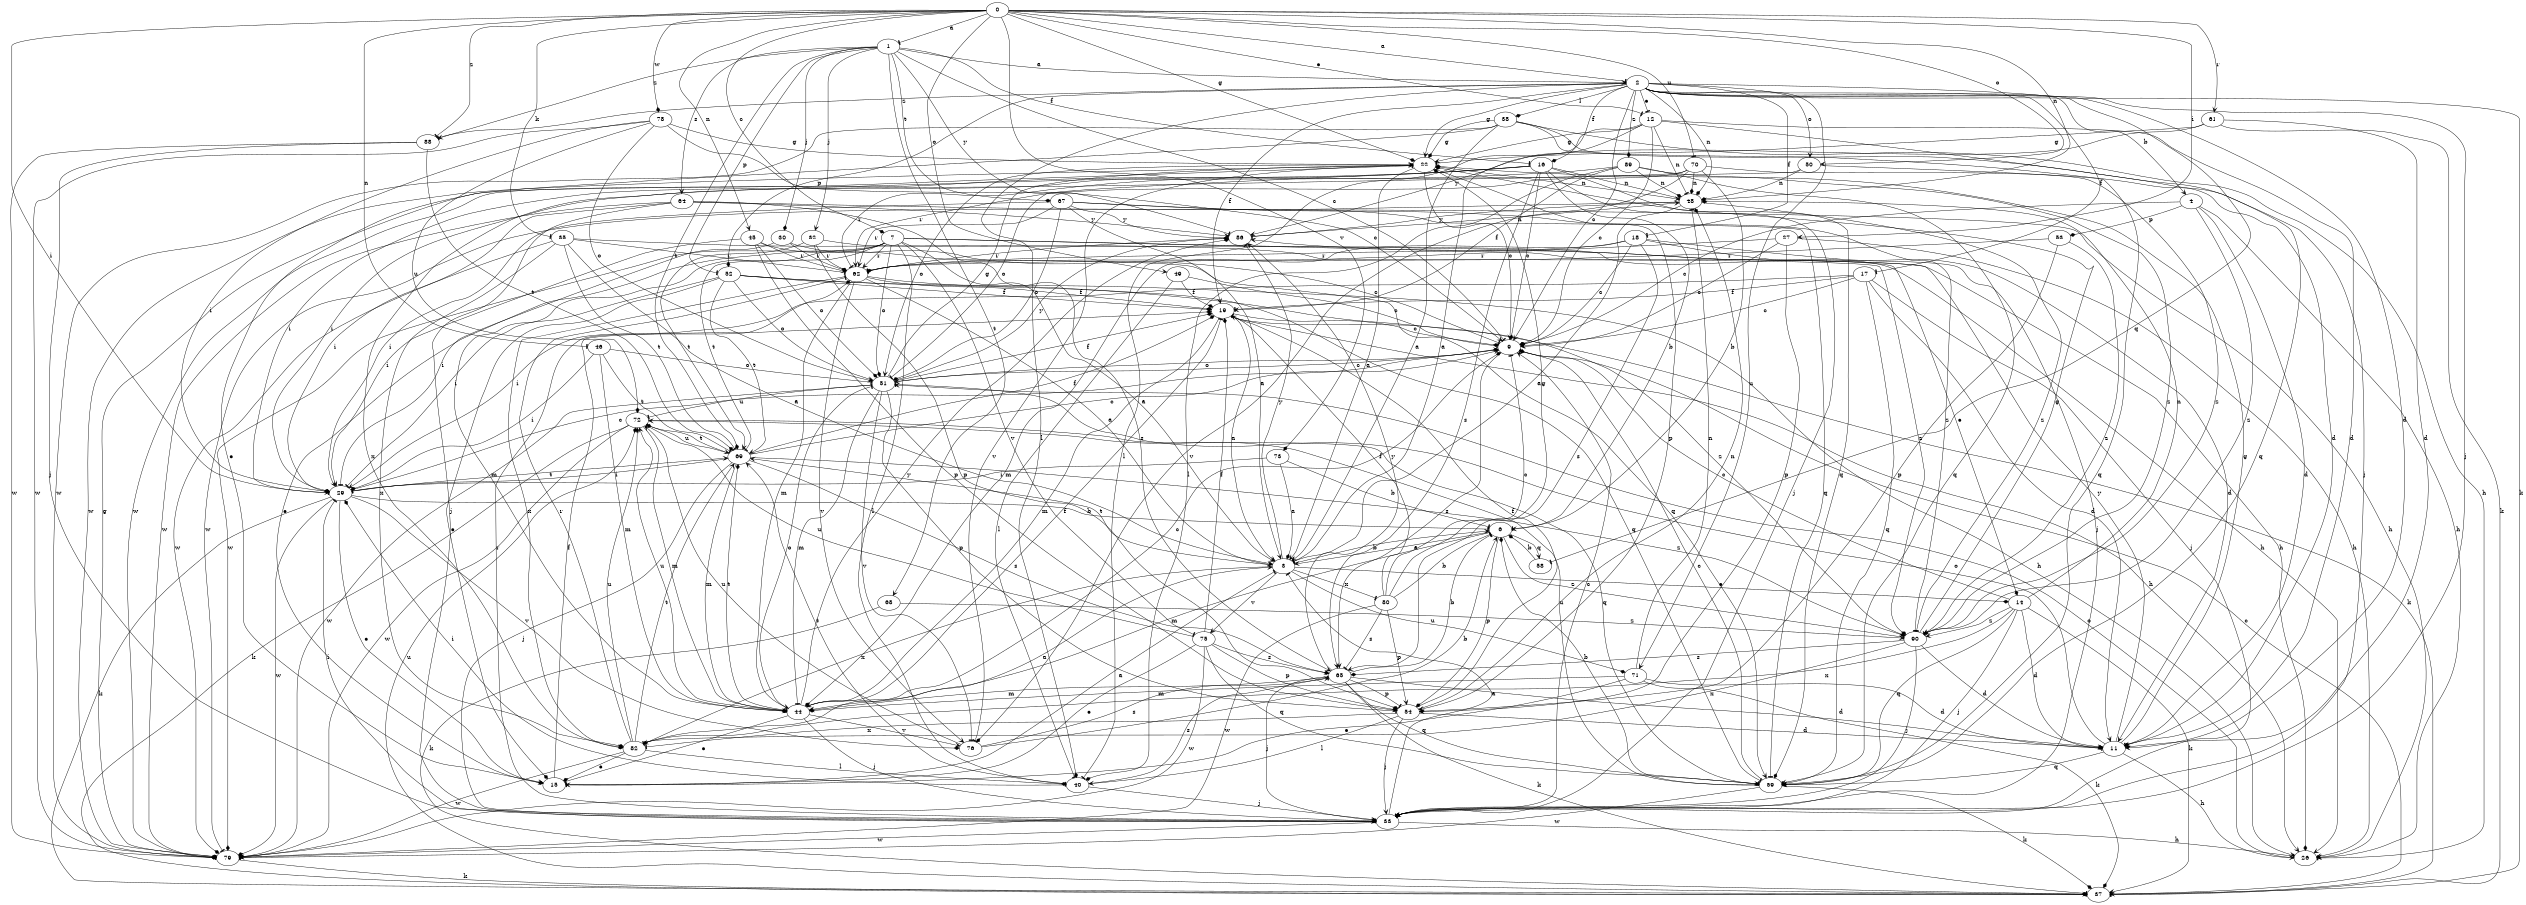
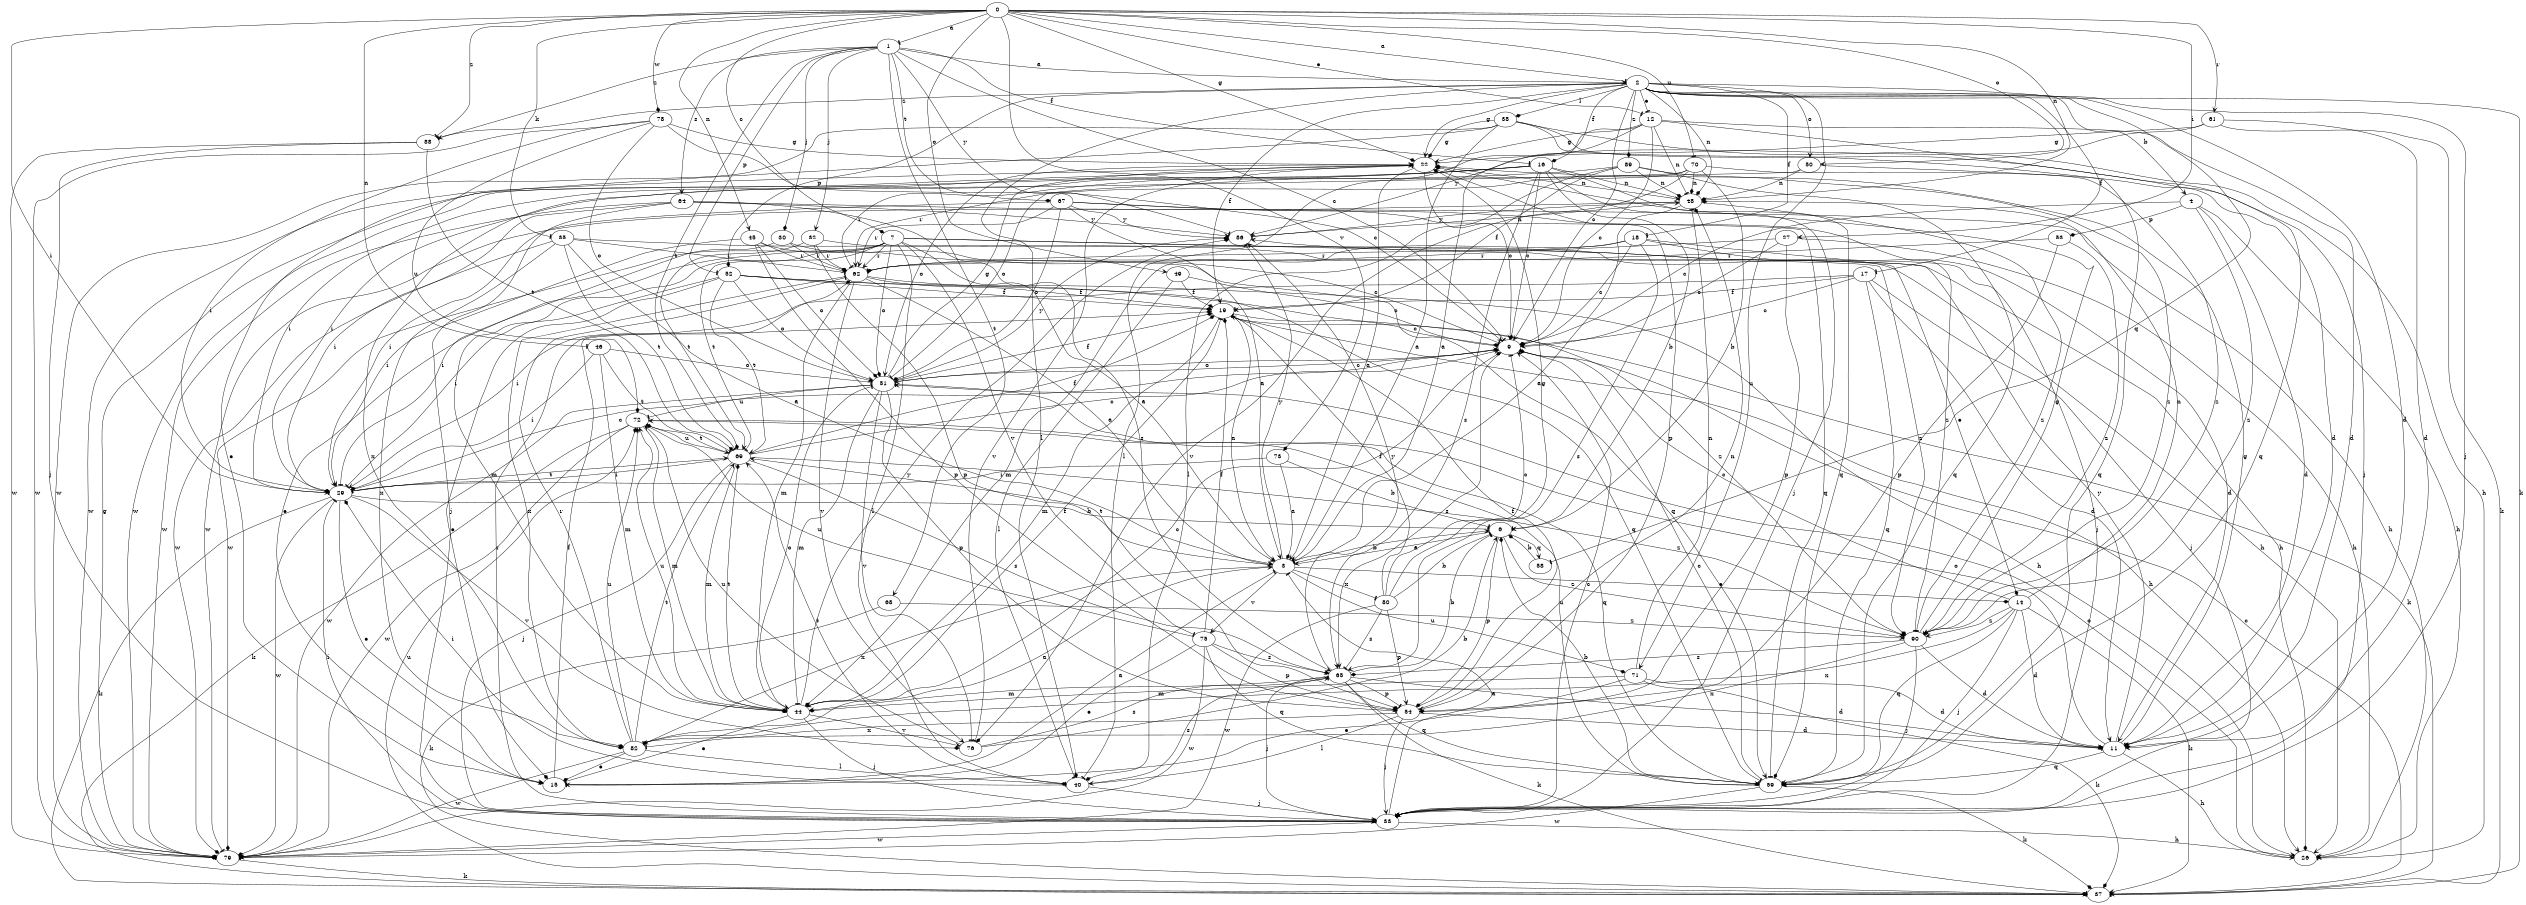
edge "86" -> "62": removed, label "r"
edge "6" -> "44": removed, label "m"
